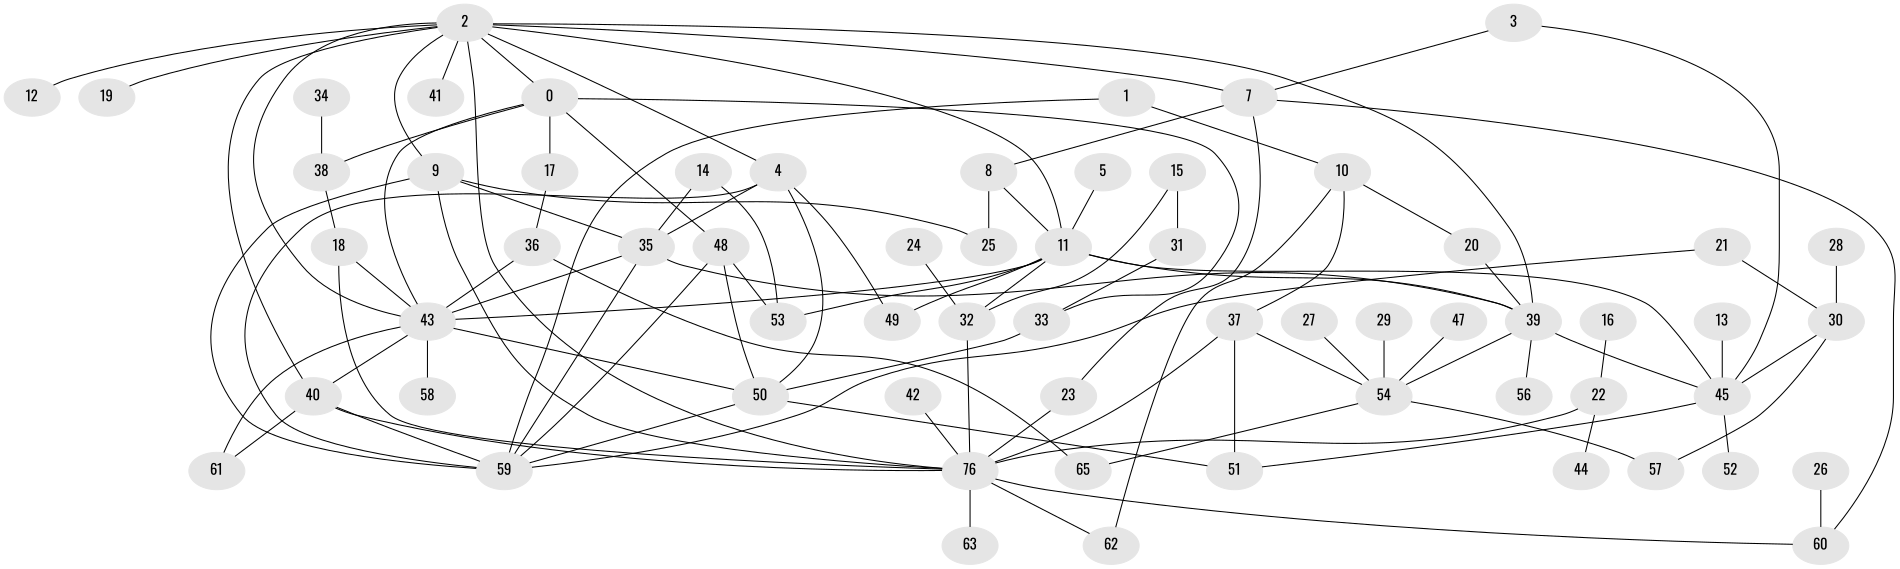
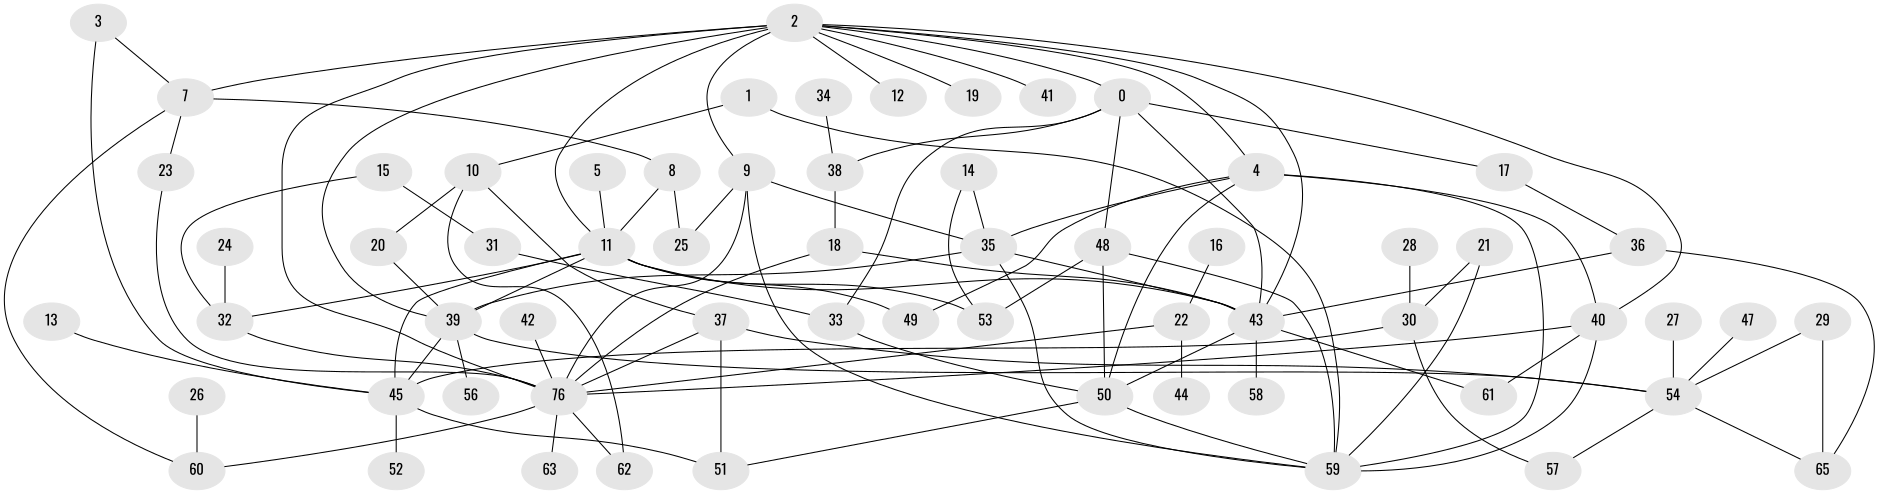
edge "43" -- "40": now "4" -- "40"
edge "29" -- "65": added
